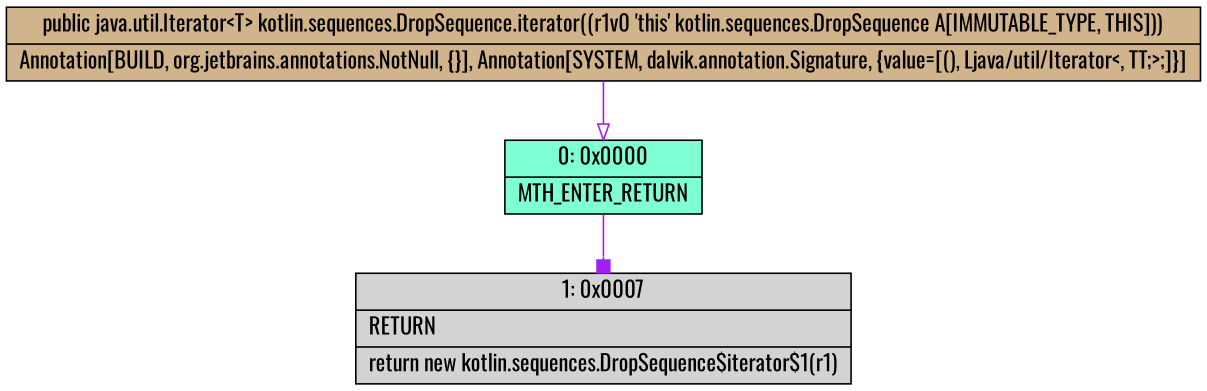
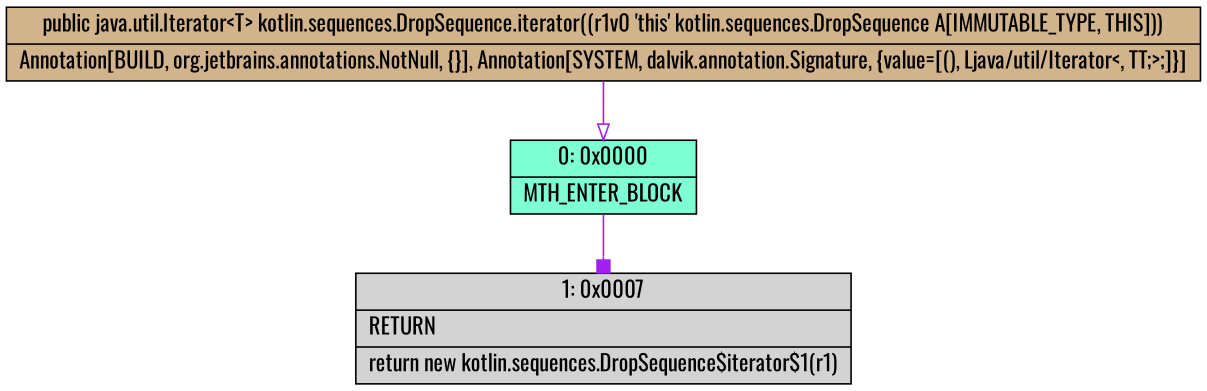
node "0: 0x0000": text "MTH_ENTER_RETURN" -> "MTH_ENTER_BLOCK"
